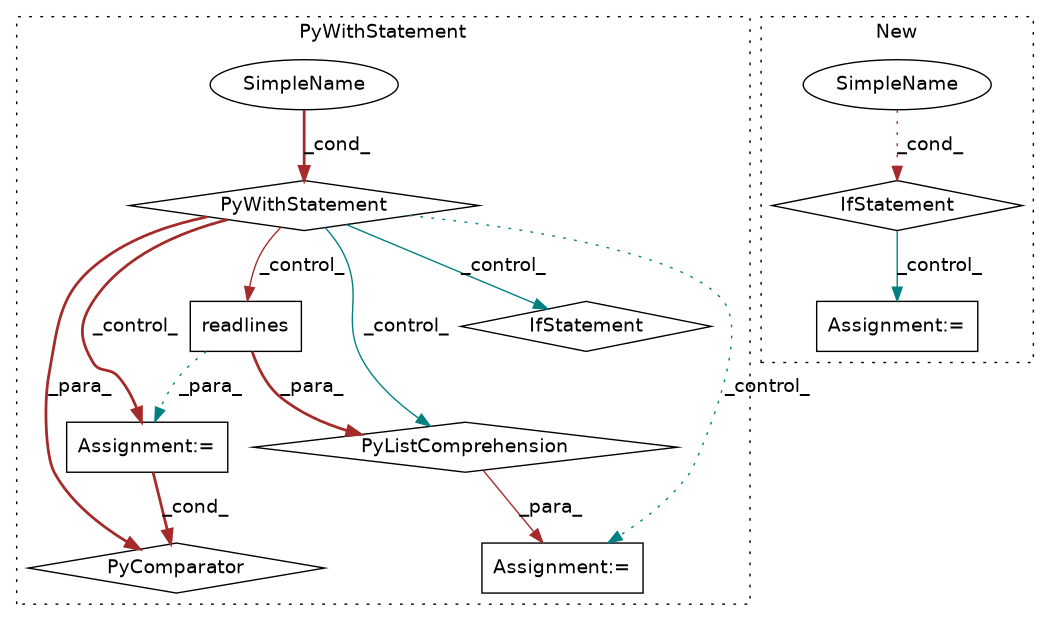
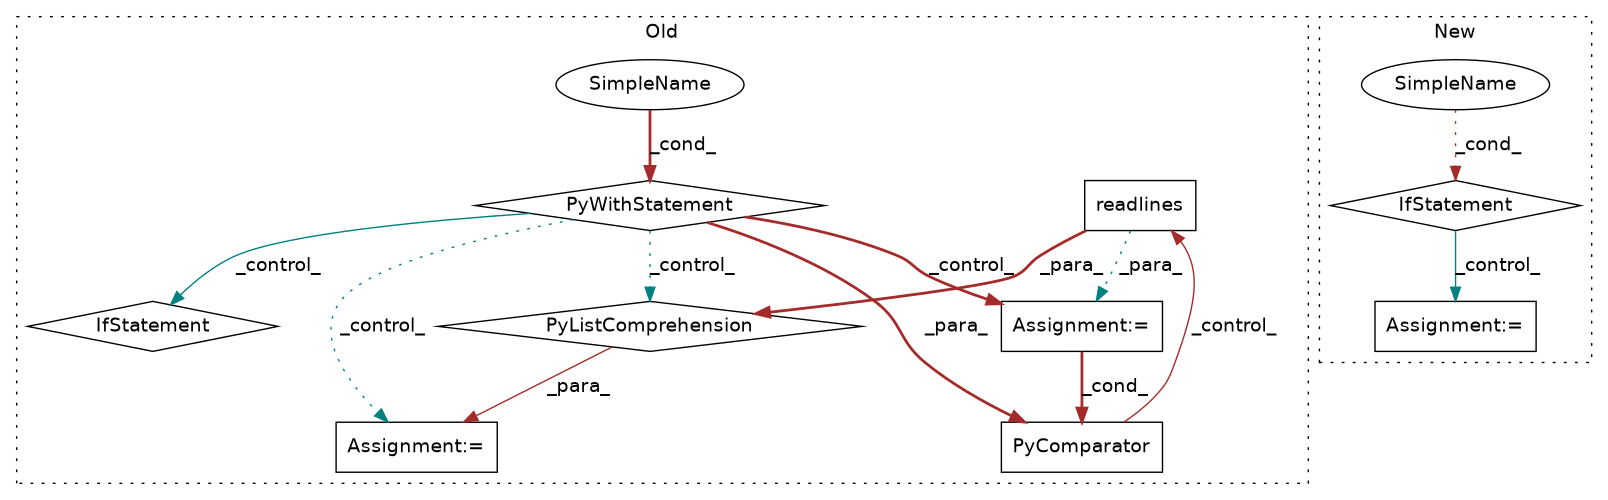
cluster "PyWithStatement": label "PyWithStatement" -> "Old"
edge "PyWithStatement" -> "readlines": now "PyComparator" -> "readlines"
edge "PyWithStatement" -> "PyListComprehension": style solid -> dotted
node "PyComparator": shape diamond -> box
